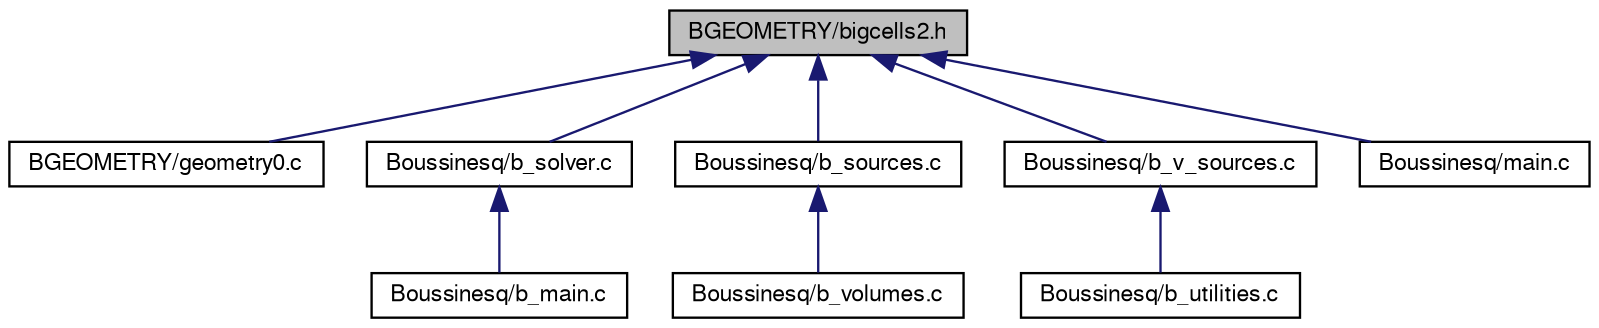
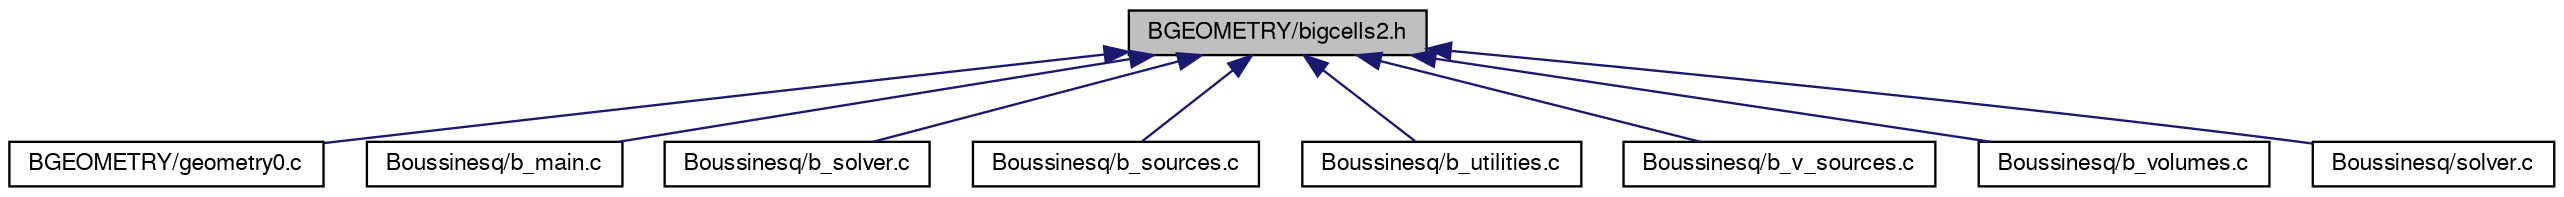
node "Boussinesq/main.c": label "Boussinesq/main.c" -> "Boussinesq/solver.c"
edge "Boussinesq/b_main.c" -> "Boussinesq/b_solver.c": now "Boussinesq/b_main.c" -> "BGEOMETRY/bigcells2.h"
edge "Boussinesq/b_volumes.c" -> "Boussinesq/b_sources.c": now "Boussinesq/b_volumes.c" -> "BGEOMETRY/bigcells2.h"
edge "Boussinesq/b_utilities.c" -> "Boussinesq/b_v_sources.c": now "Boussinesq/b_utilities.c" -> "BGEOMETRY/bigcells2.h"
